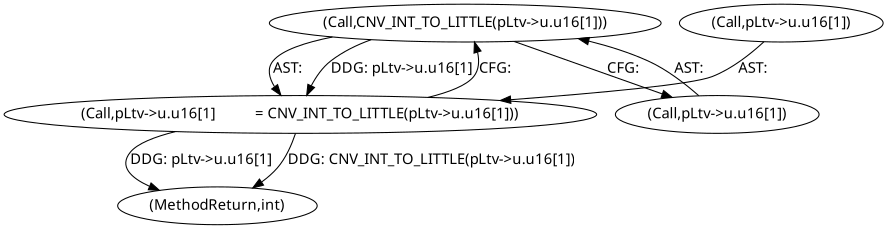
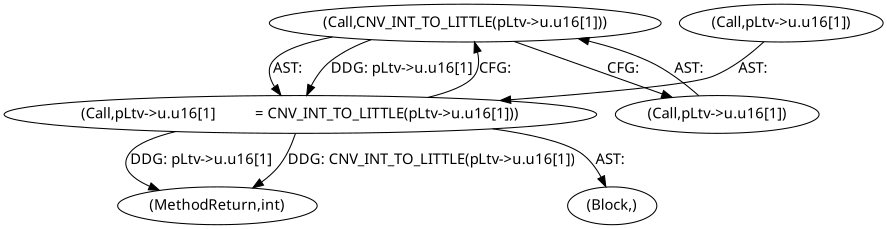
node "(Block,)": added
